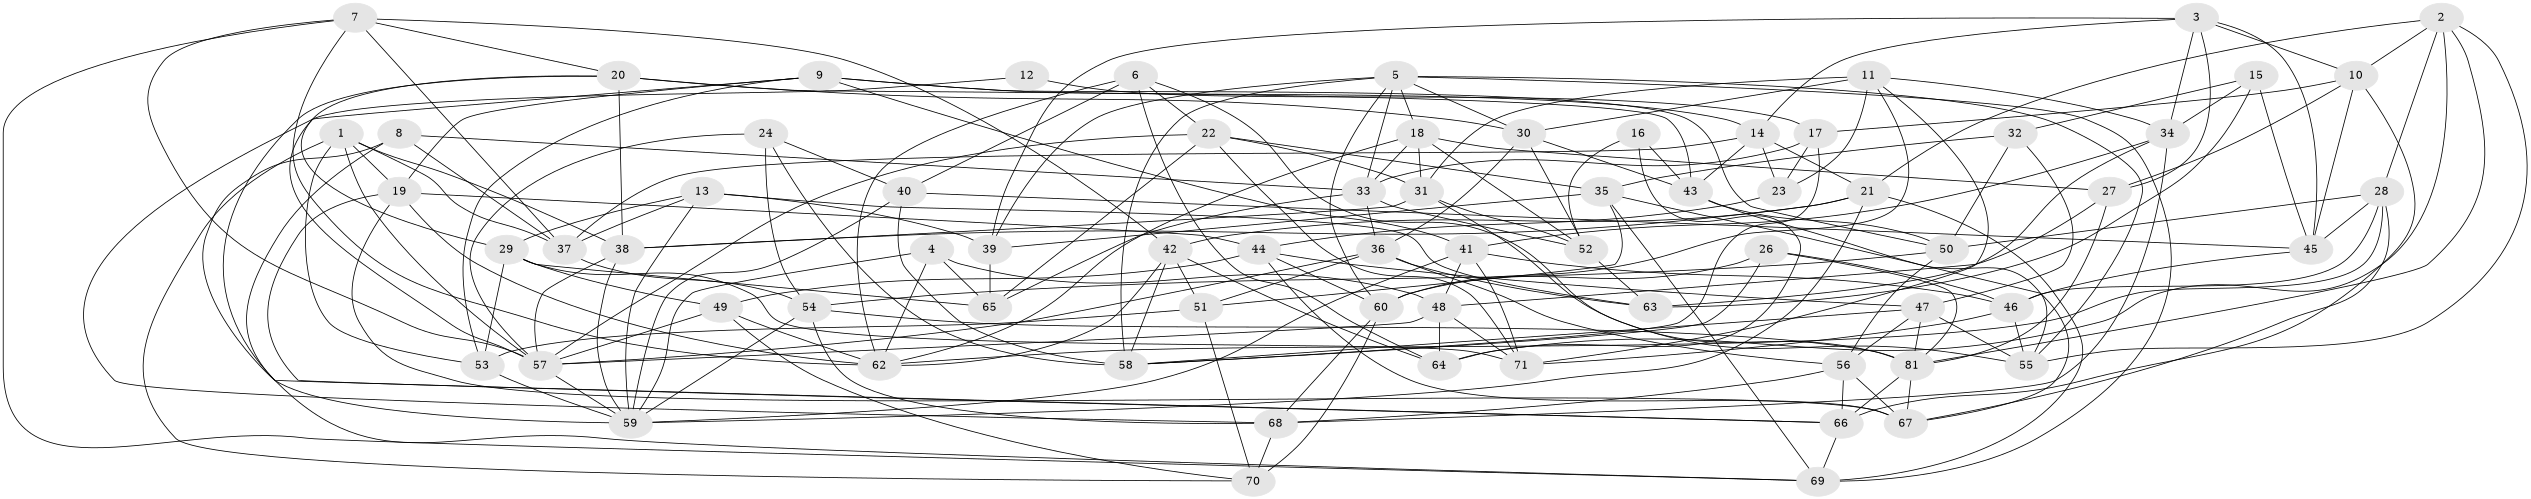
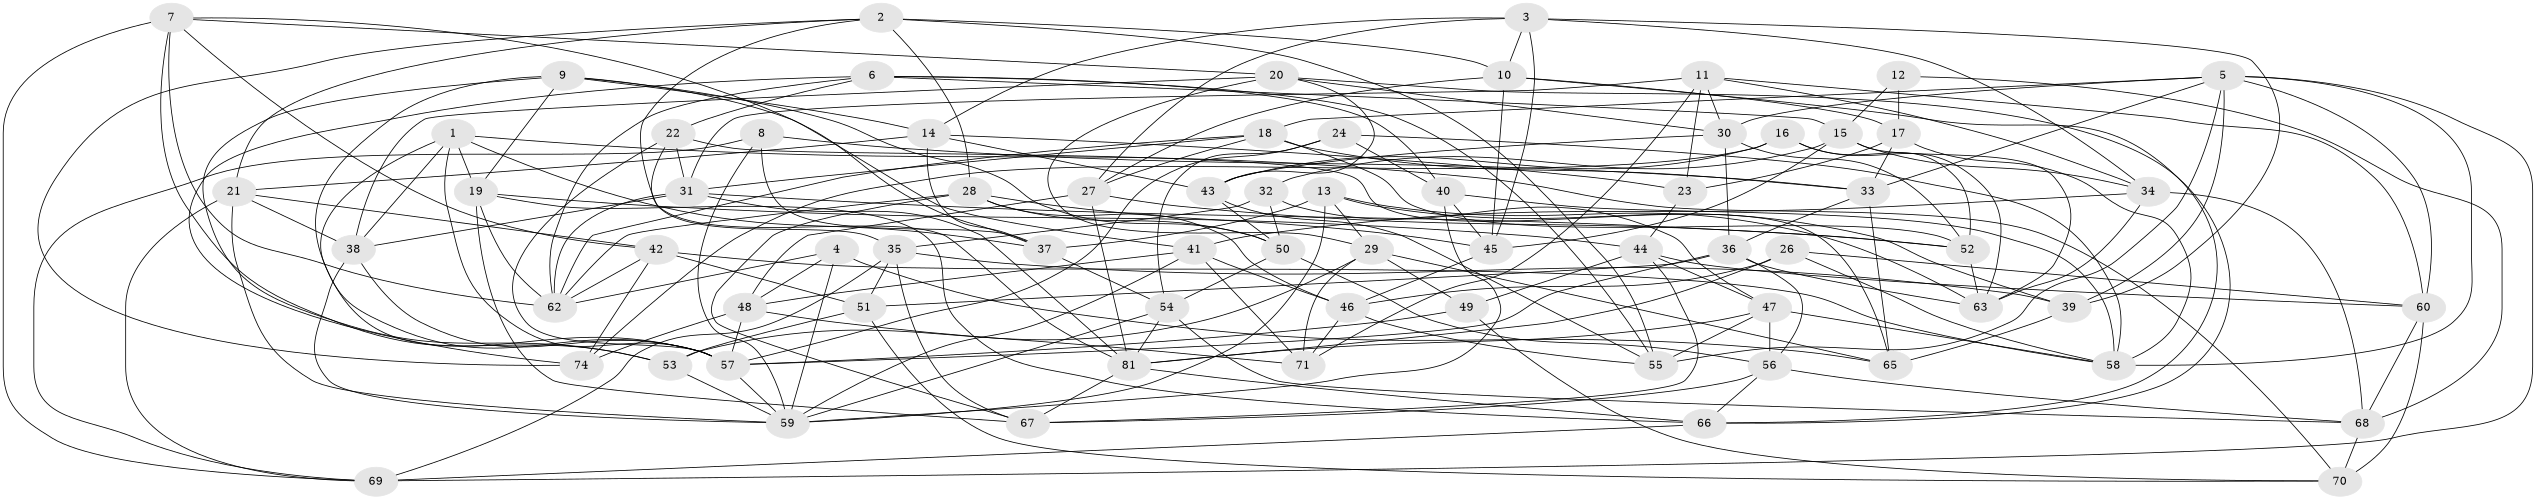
edge "6" -- "15": added
edge "12" -- "15": added
edge "16" -- "63": added
edge "33" -- "52": now "27" -- "52"
edge "22" -- "71": removed
edge "49" -- "62": now "31" -- "62"
node "64": label "64" -> "74"
